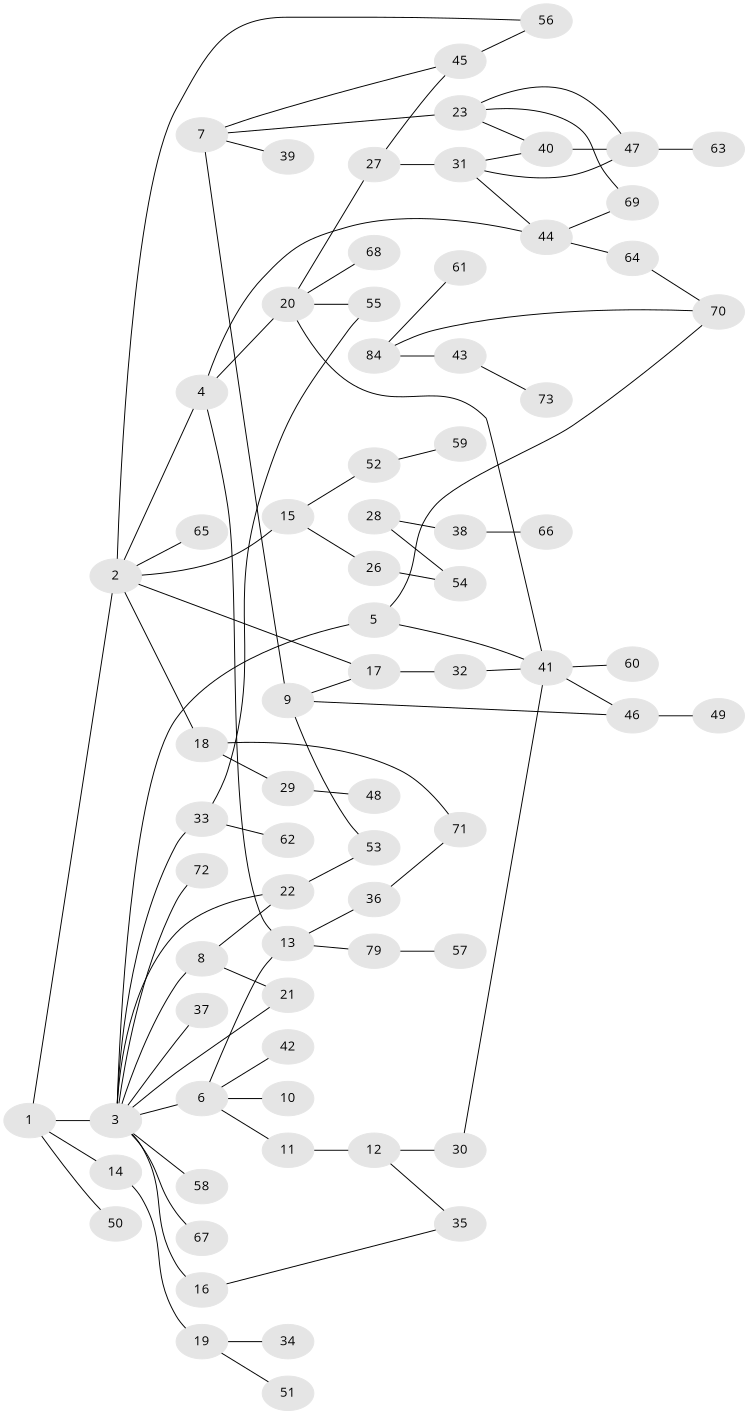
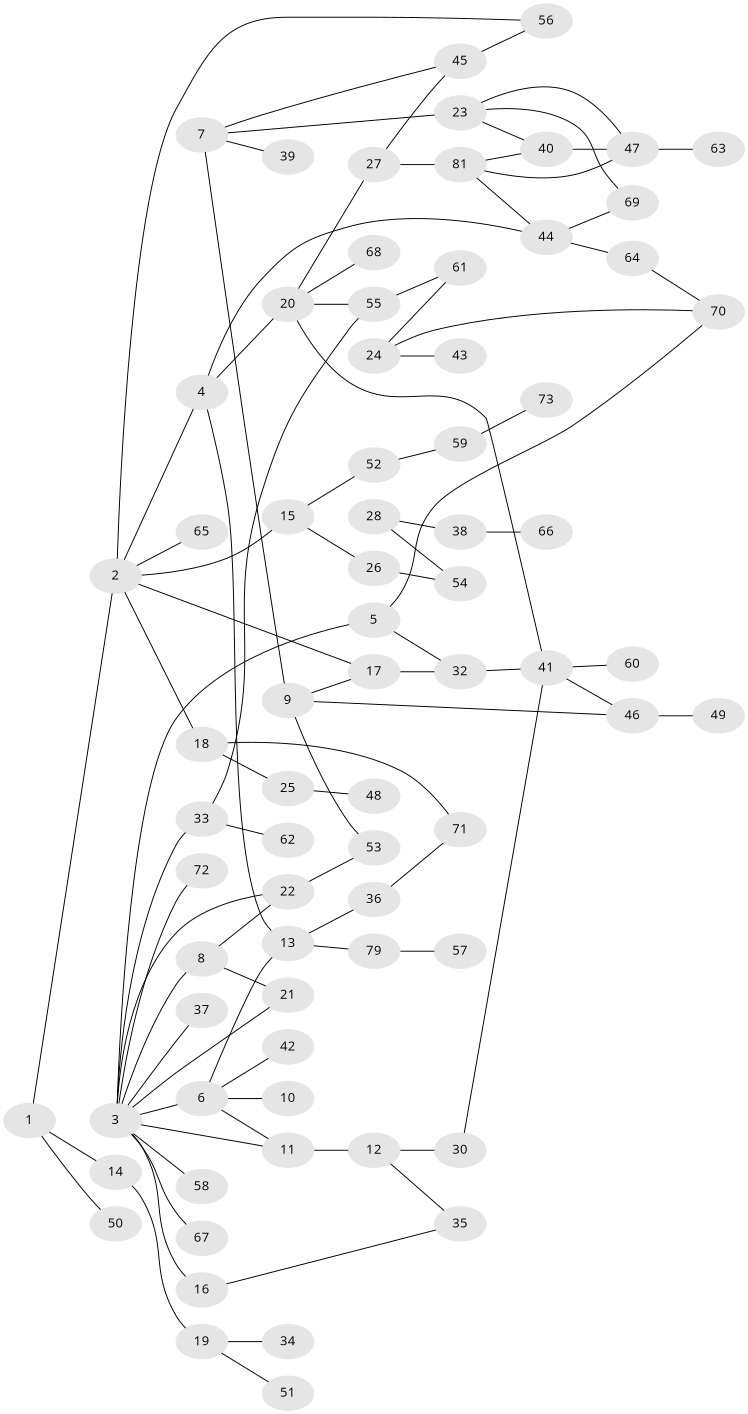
node "31": label "31" -> "81"
edge "61" -- "55": added
node "84": label "84" -> "24"
edge "43" -- "73": now "59" -- "73"
edge "5" -- "41": now "5" -- "32"
node "29": label "29" -> "25"
edge "1" -- "3": now "11" -- "3"
